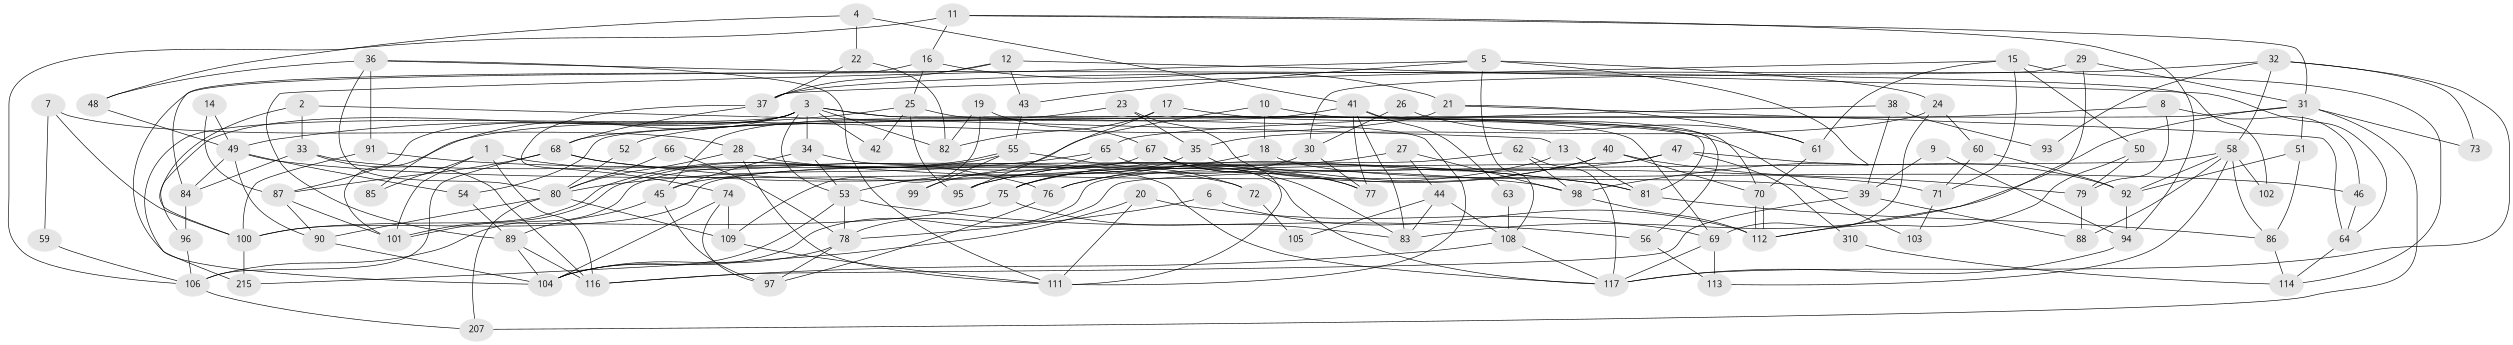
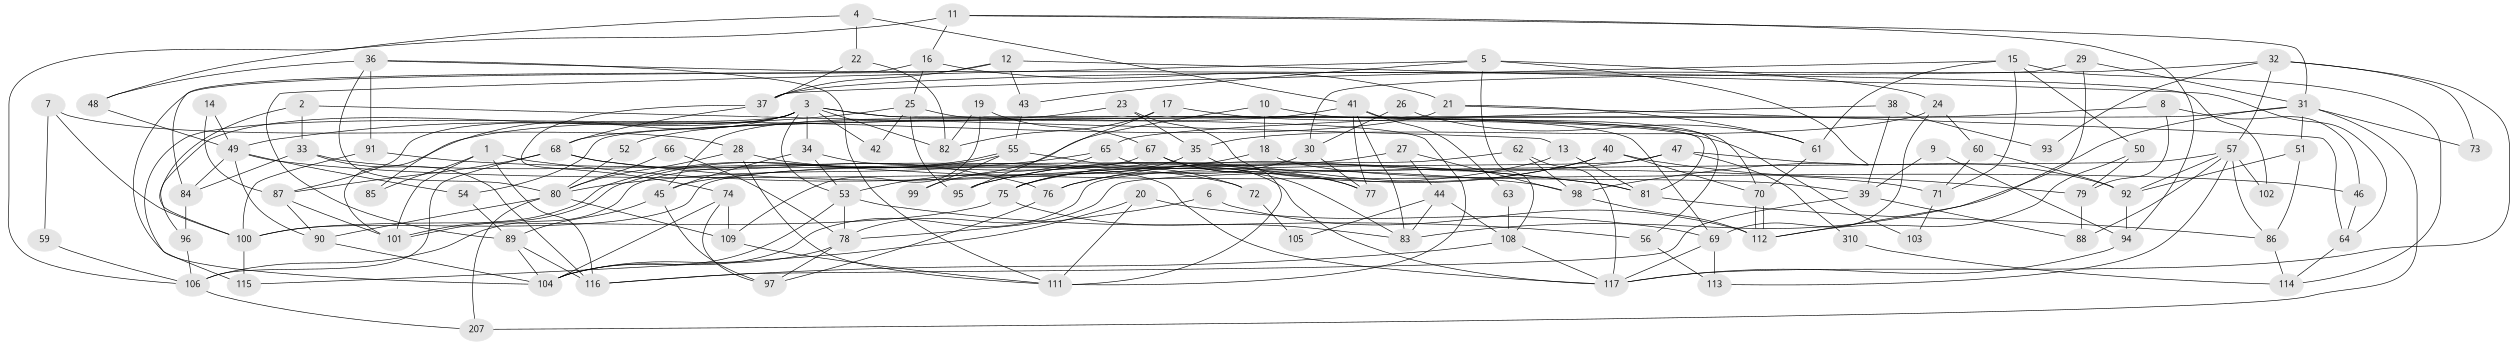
node "58": label "58" -> "57"
node "215": label "215" -> "115"
